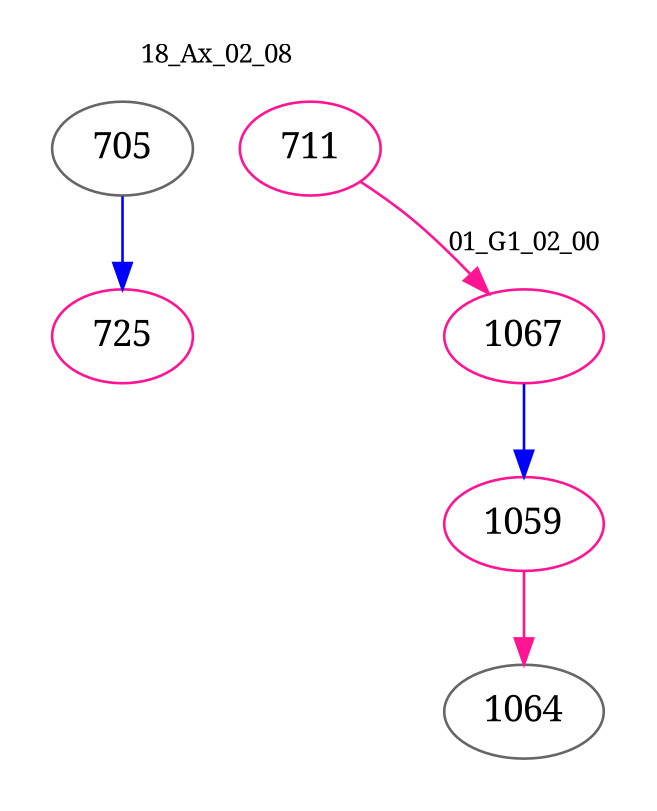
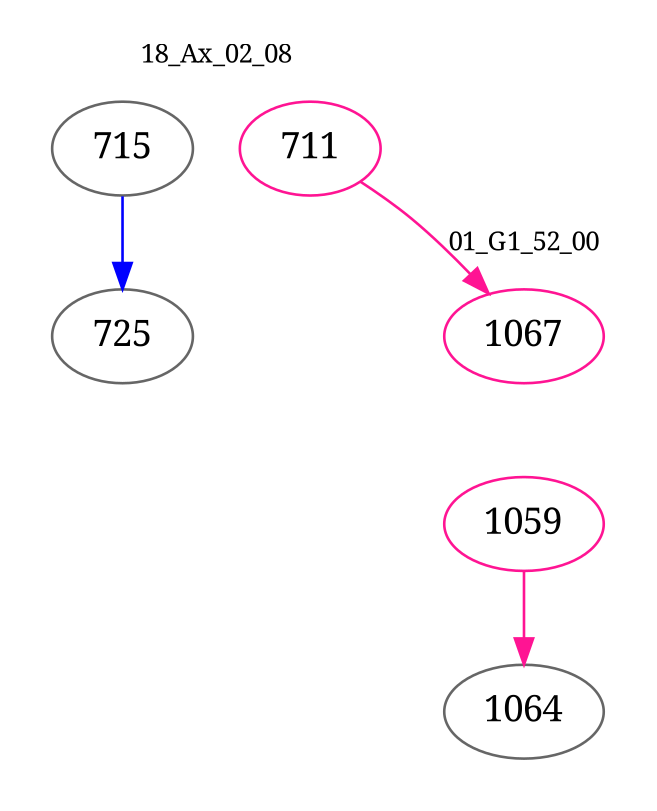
node "705": label "705" -> "715"
cluster "01_G1_02_00": label "01_G1_02_00" -> "01_G1_52_00"
node "725": color deeppink -> gray40
edge "1067" -> "1059": removed
